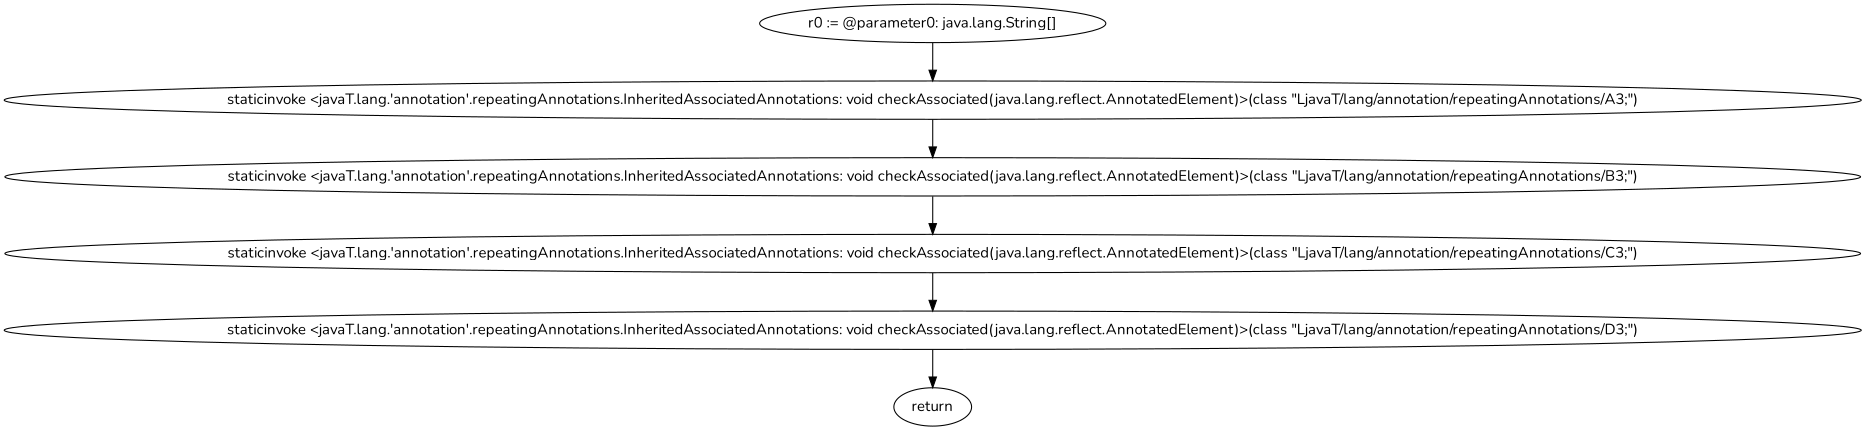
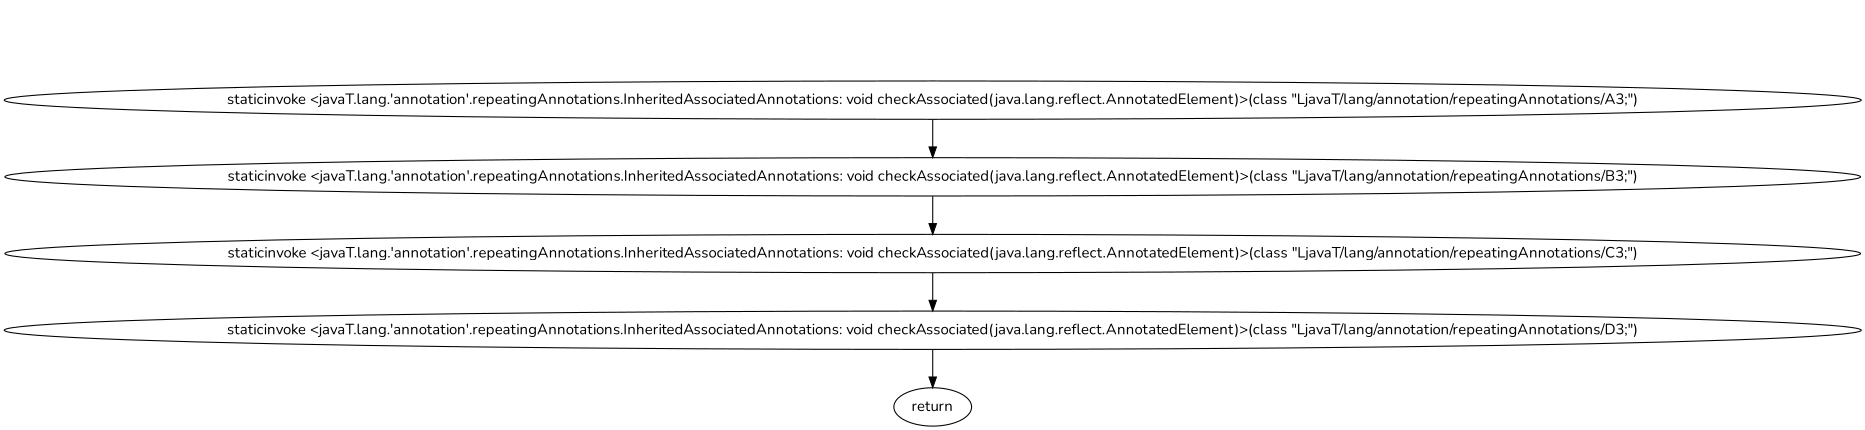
node "r0 := @parameter0: java.lang.String[]": removed
